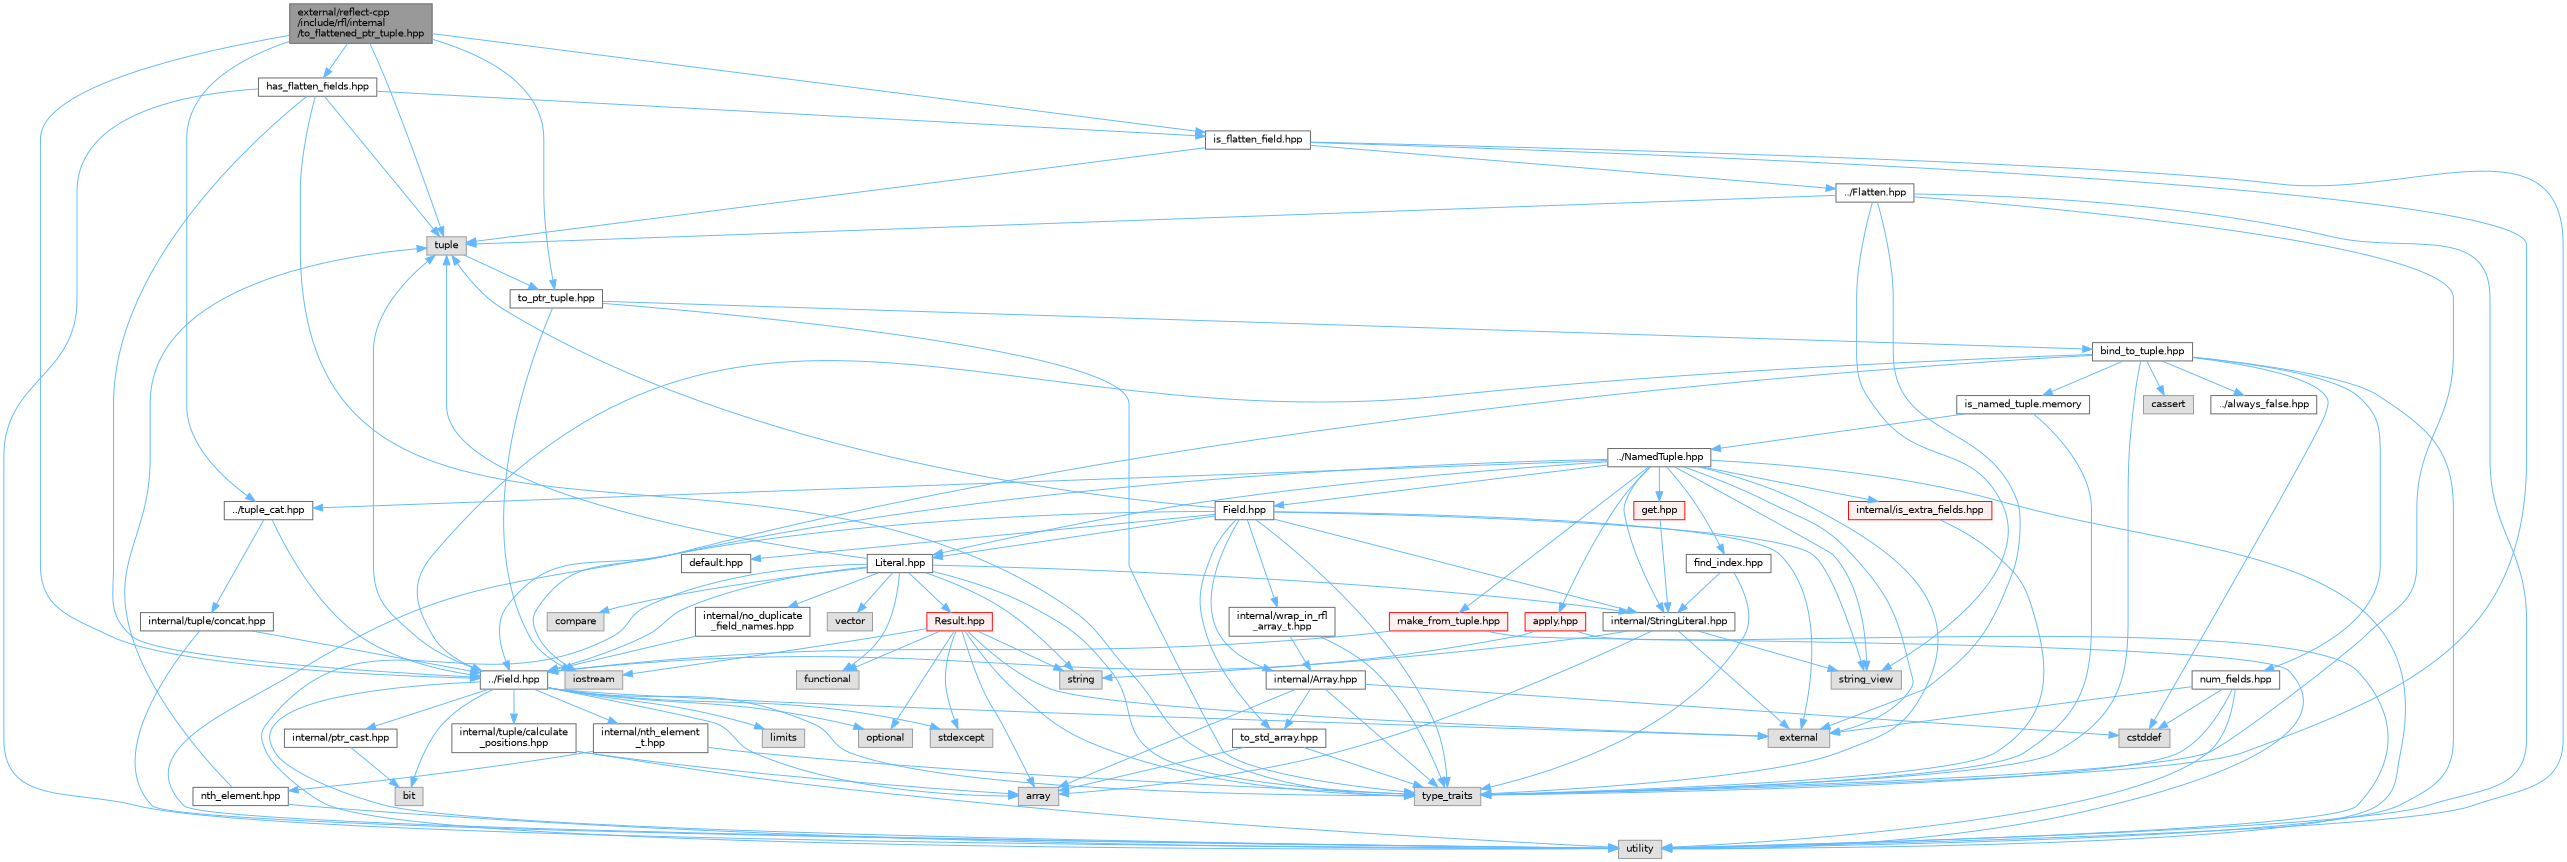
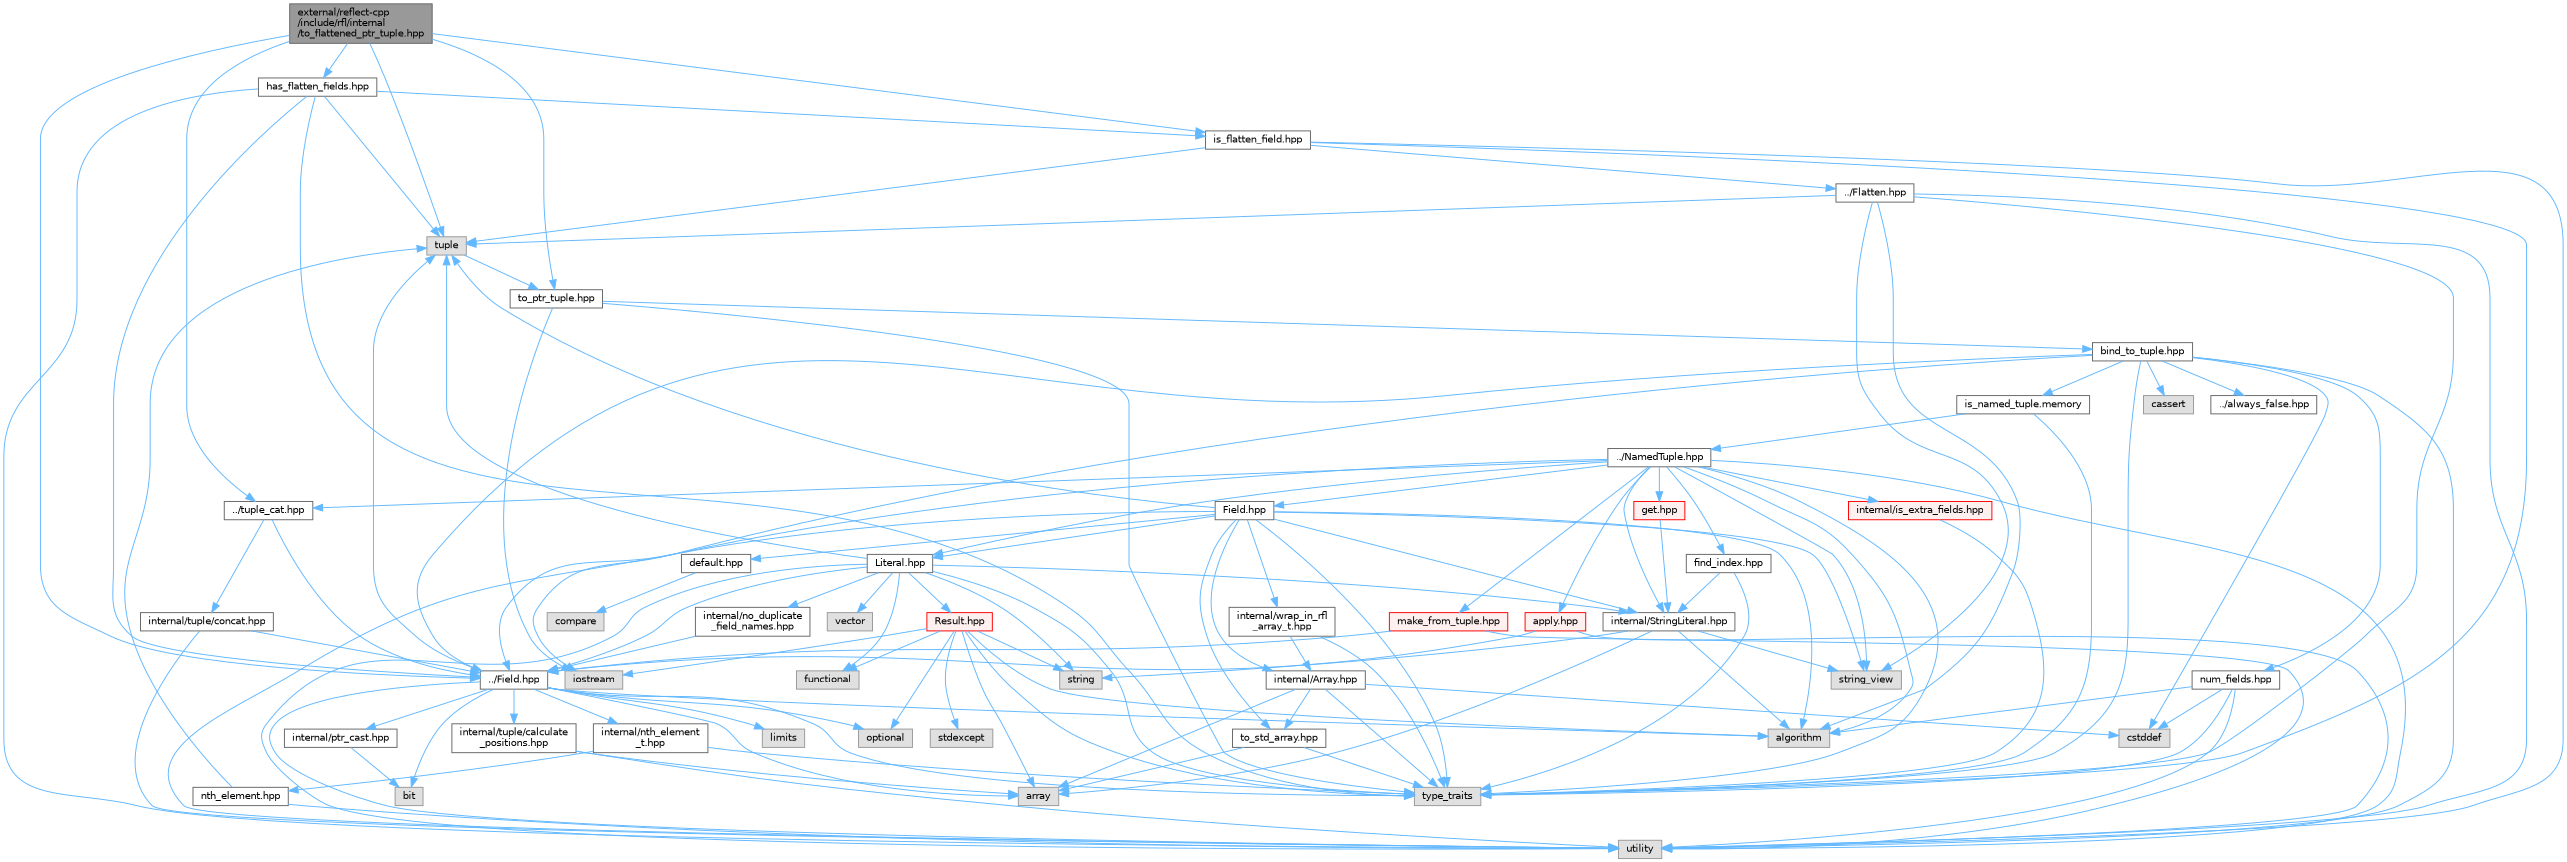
edge "Literal.hpp" -> "compare": now "default.hpp" -> "compare"
edge "../Field.hpp" -> "stdexcept": removed
node "external": label "external" -> "algorithm"
